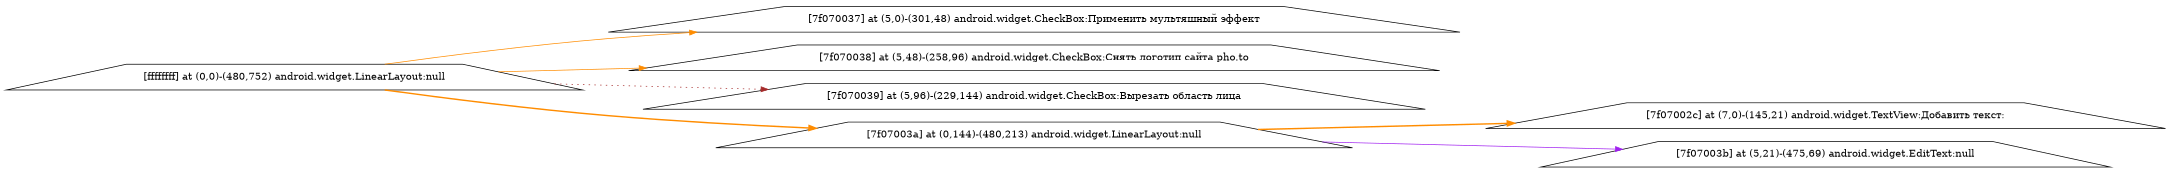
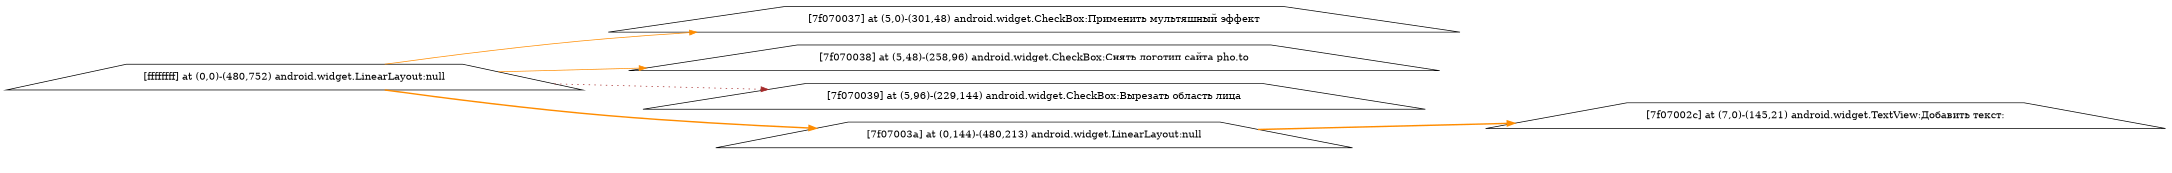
node "[7f07003b] at (5,21)-(475,69) android.widget.EditText:null": removed
